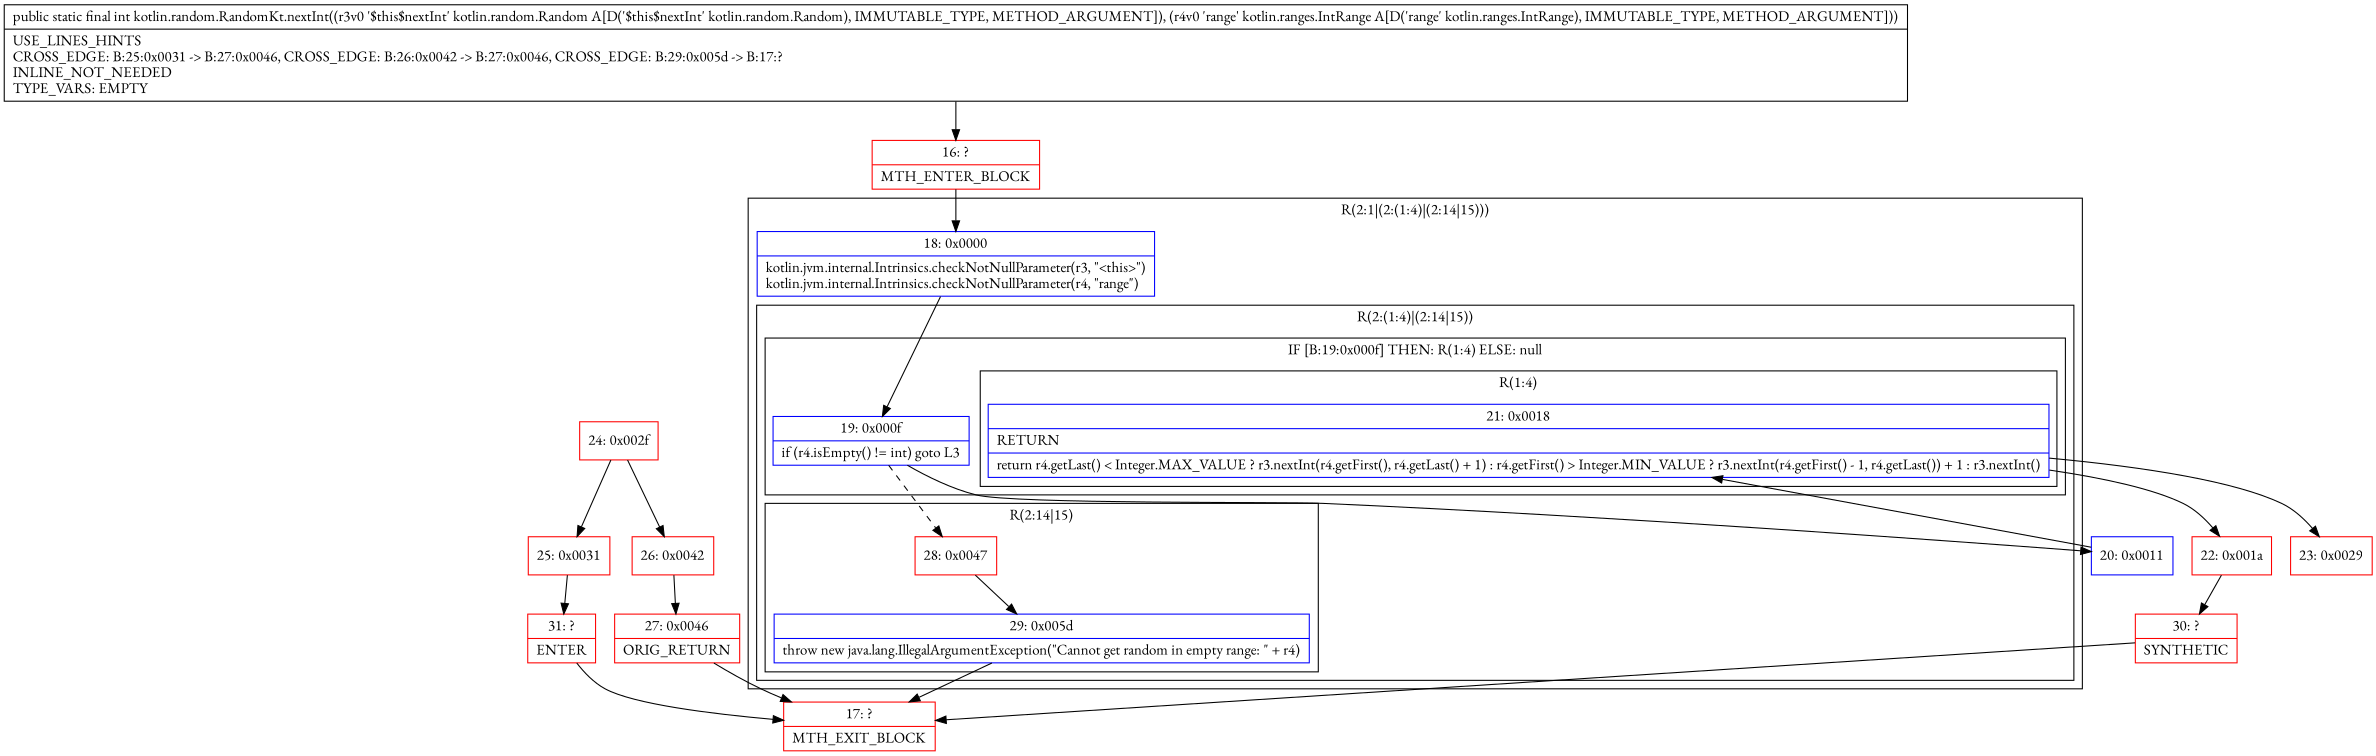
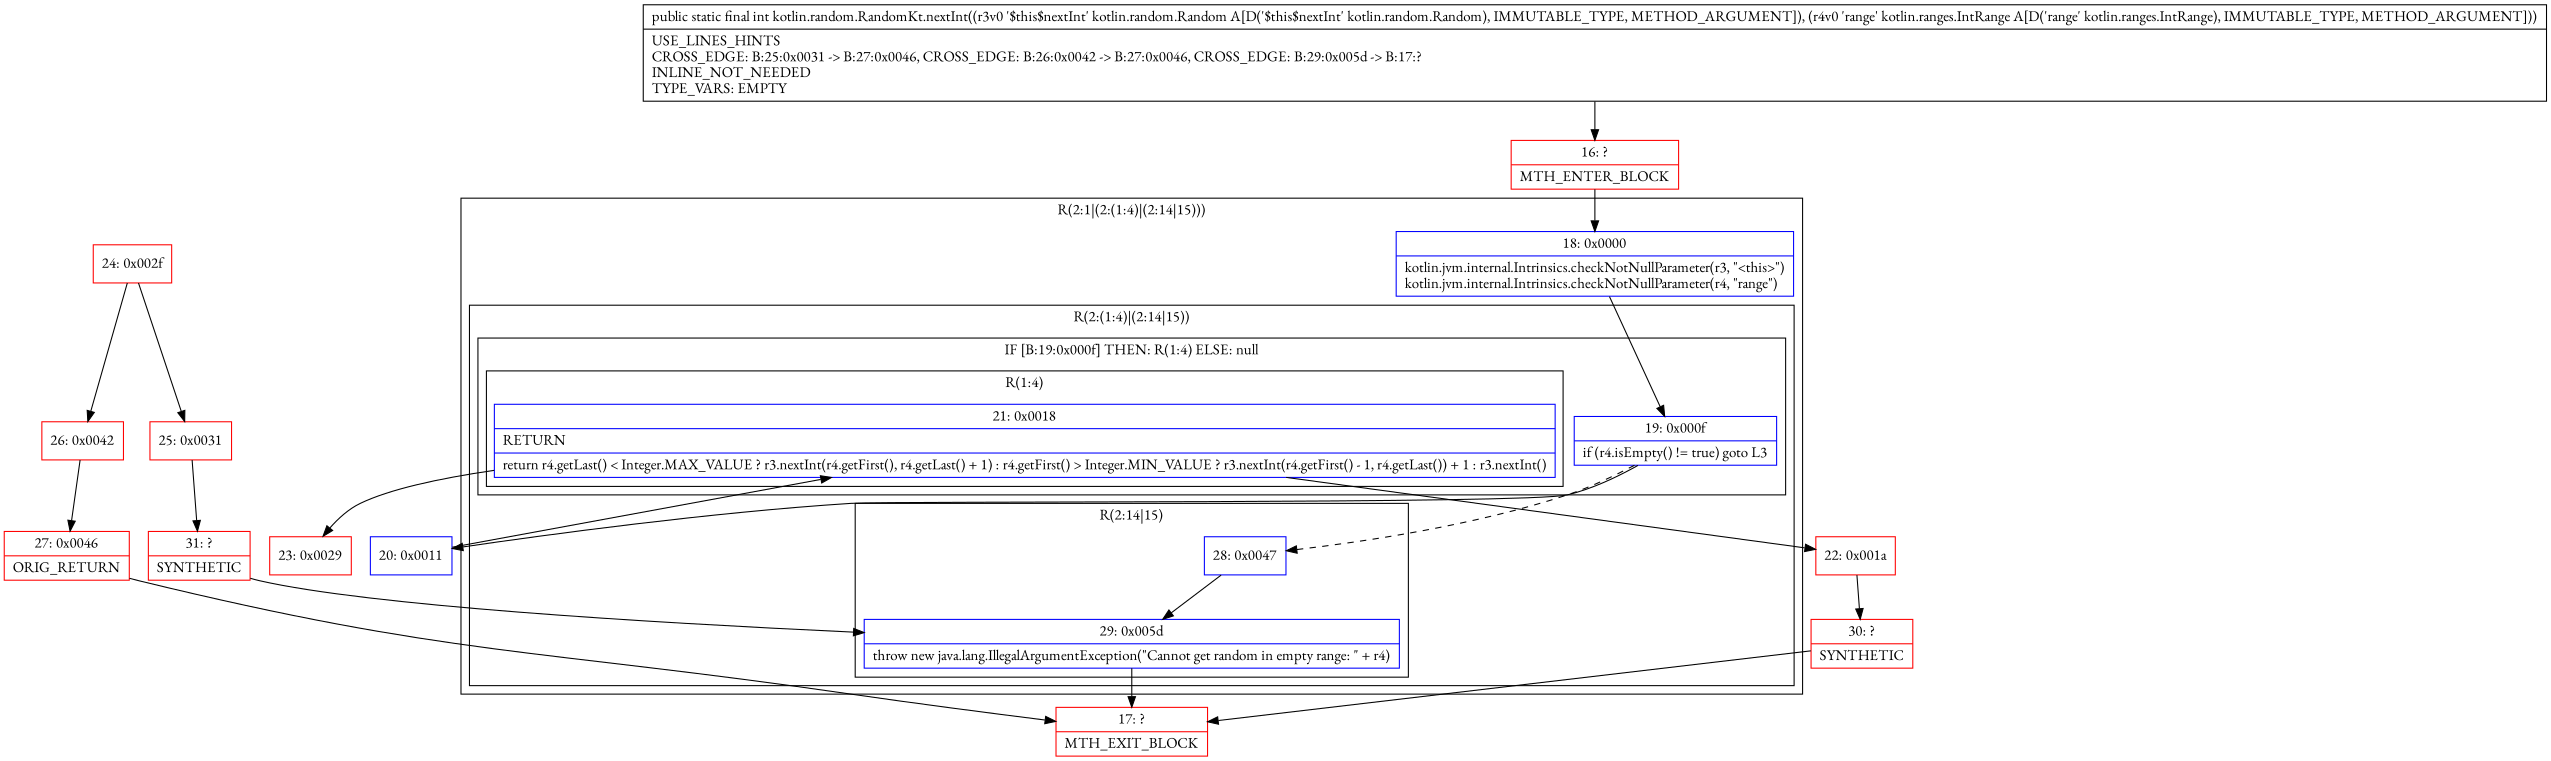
node "19: 0x000f": text "if (r4.isEmpty() != int) goto L3" -> "if (r4.isEmpty() != true) goto L3"
node "28: 0x0047": color red -> blue
node "31: ?": text "ENTER" -> "SYNTHETIC"
edge "31: ?" -> "17: ?": now "31: ?" -> "29: 0x005d"
